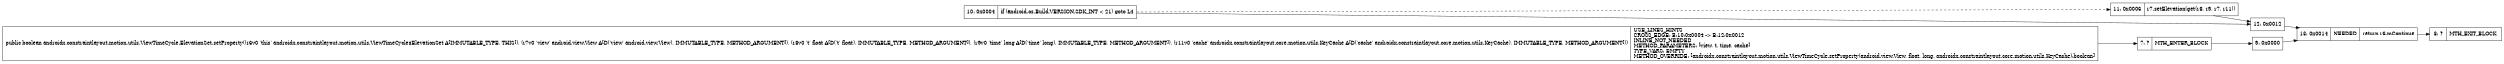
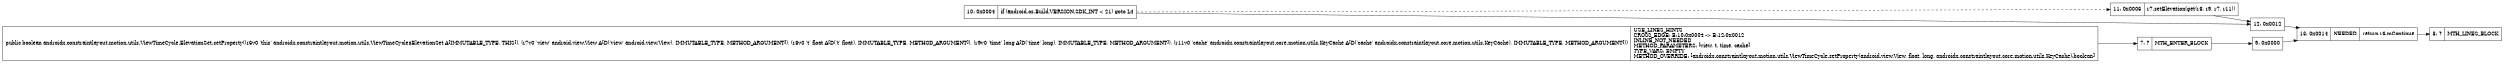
node "8: ?": text "MTH_EXIT_BLOCK" -> "MTH_LINES_BLOCK"
